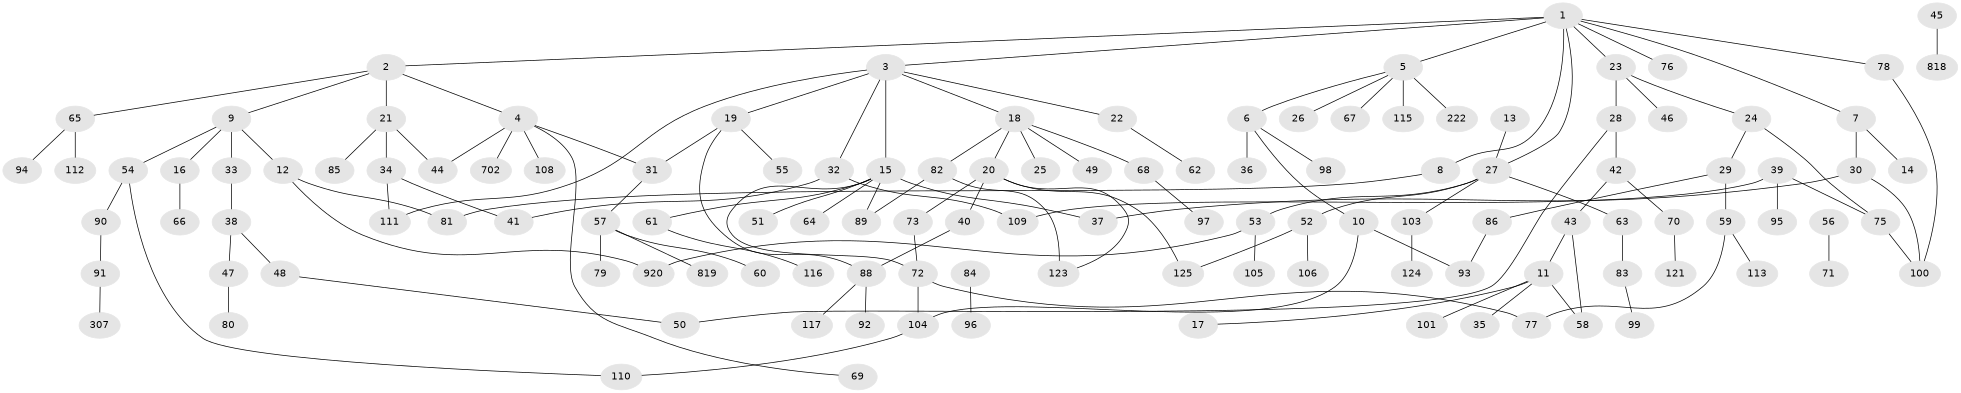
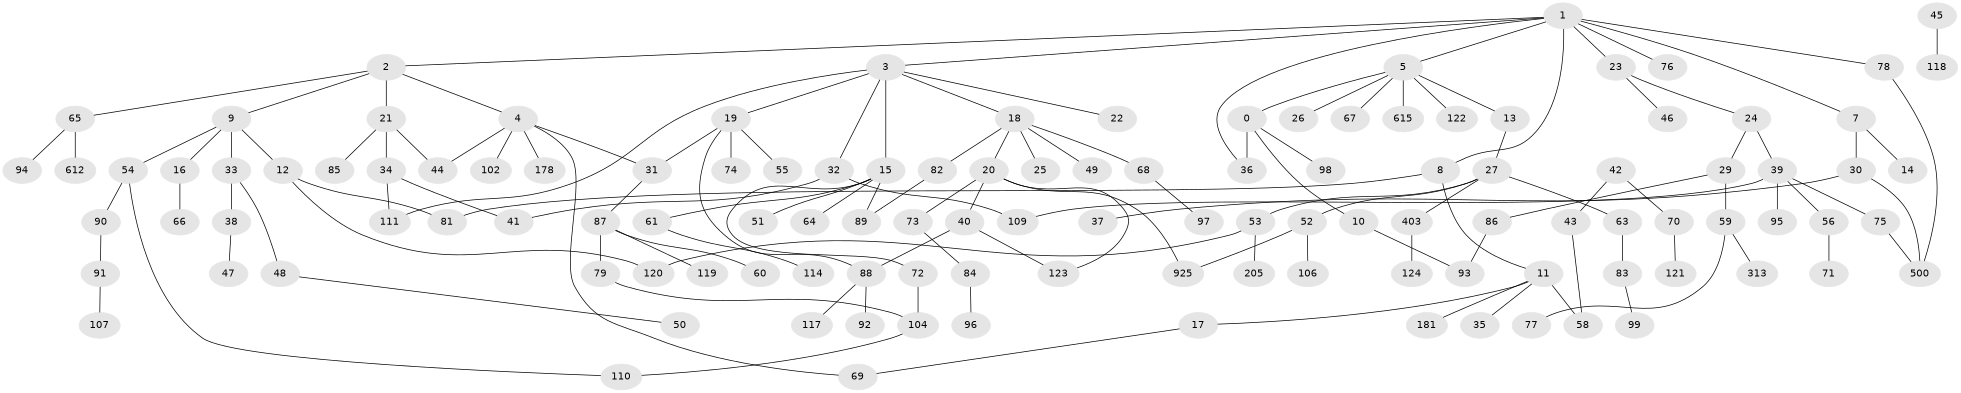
node "818": label "818" -> "118"
edge "5" -- "13": added
edge "1" -- "27": now "1" -- "36"
node "6": label "6" -> "0"
node "115": label "115" -> "615"
node "222": label "222" -> "122"
node "28": removed
edge "24" -- "75": now "24" -- "39"
node "112": label "112" -> "612"
node "702": label "702" -> "102"
node "108": label "108" -> "178"
node "74": added
node "62": removed
edge "82" -- "123": now "40" -- "123"
edge "39" -- "56": added
edge "15" -- "37": removed
node "57": label "57" -> "87"
node "103": label "103" -> "403"
edge "38" -- "48": now "33" -- "48"
edge "43" -- "11": now "8" -- "11"
edge "73" -- "72": now "73" -- "84"
node "920": label "920" -> "120"
node "819": label "819" -> "119"
node "116": label "116" -> "114"
node "125": label "125" -> "925"
node "105": label "105" -> "205"
node "113": label "113" -> "313"
node "100": label "100" -> "500"
edge "72" -- "77": removed
edge "10" -- "104": now "79" -- "104"
node "307": label "307" -> "107"
node "80": removed
node "101": label "101" -> "181"
edge "17" -- "69": added
